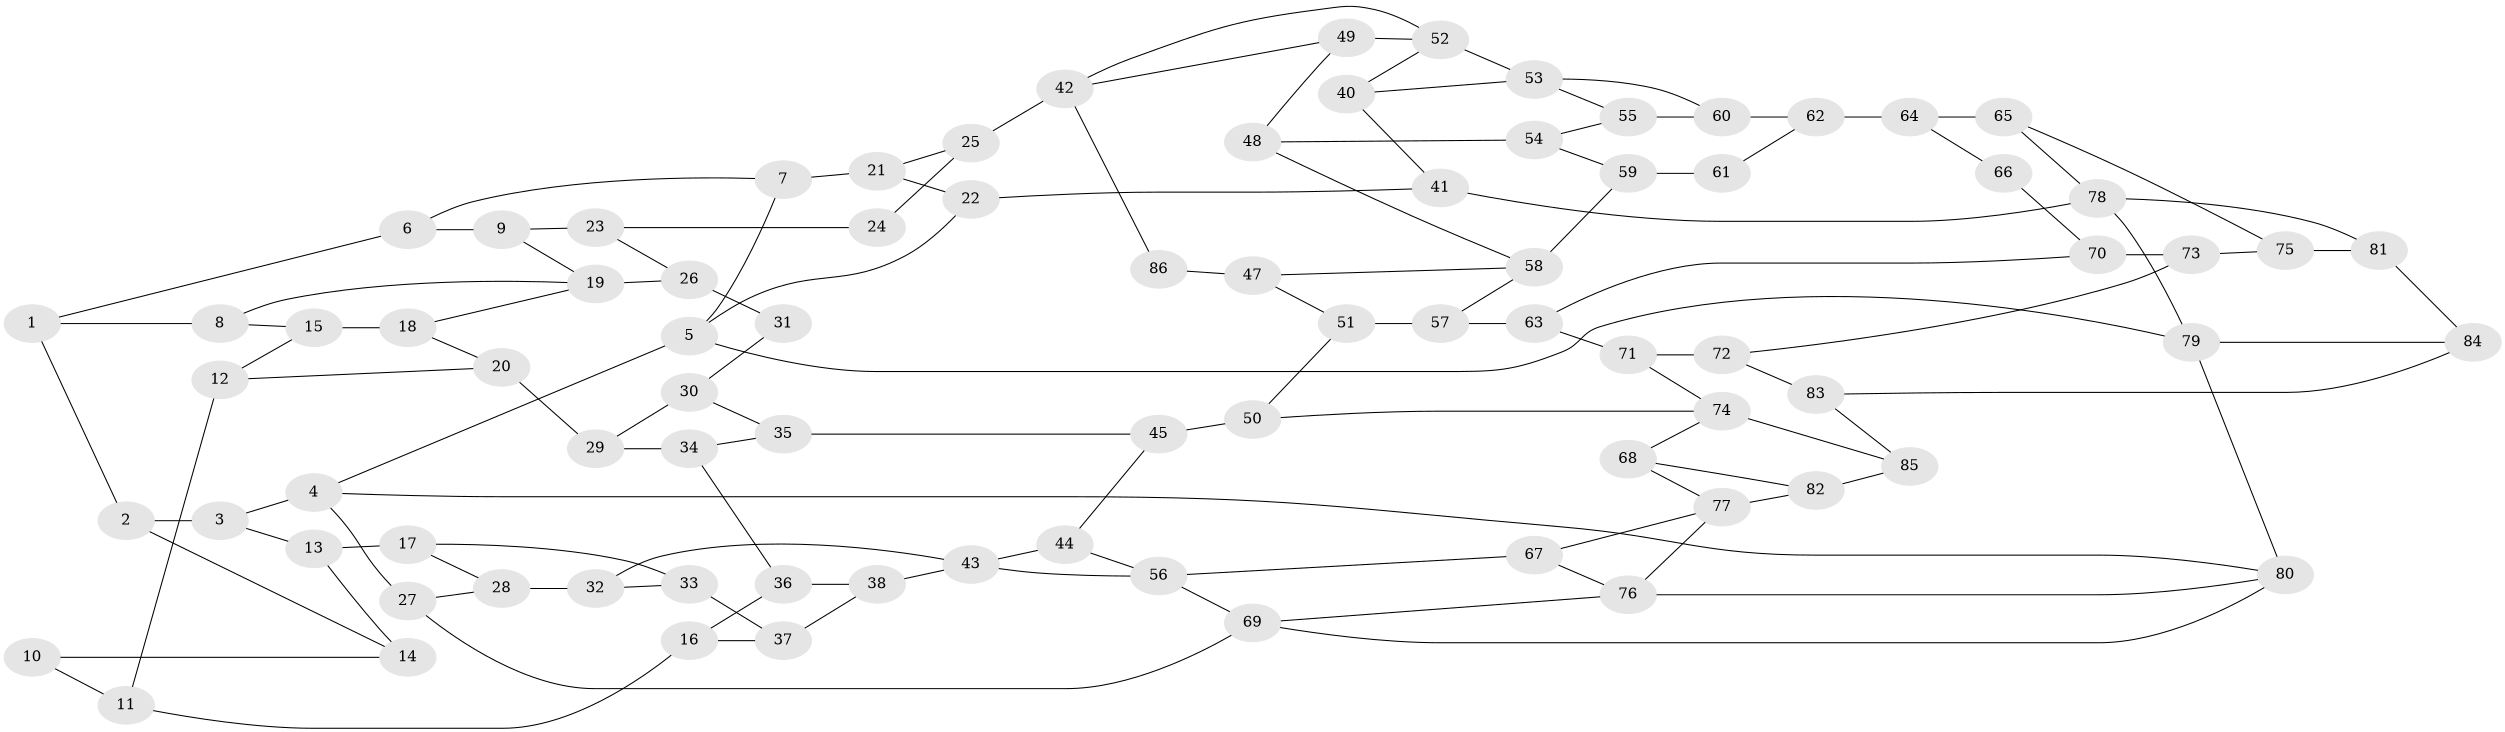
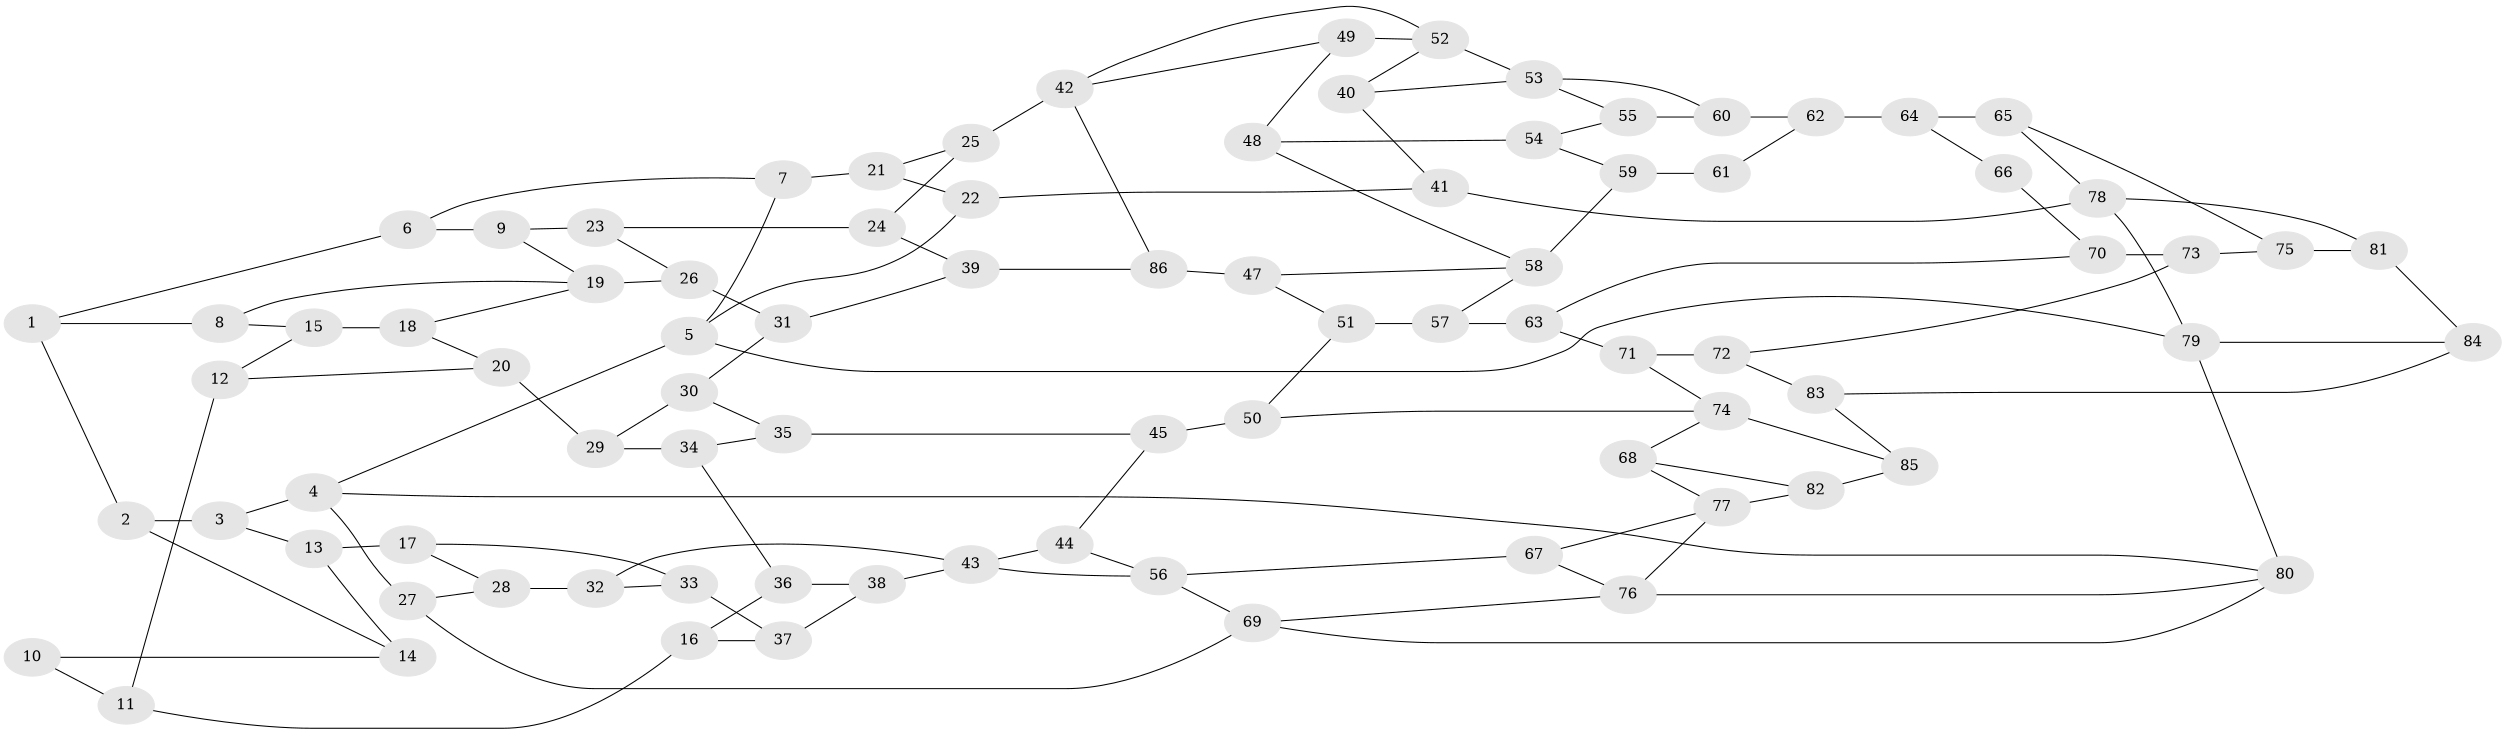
node "39": added
